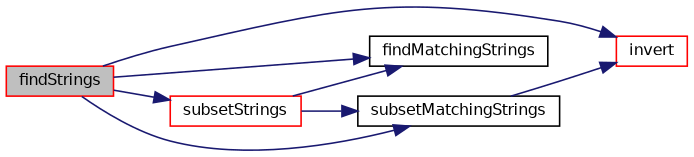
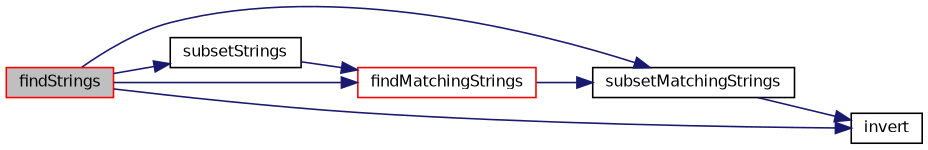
node "findMatchingStrings": color black -> red
node "invert": color red -> black
node "subsetStrings": color red -> black
edge "subsetStrings" -> "subsetMatchingStrings": now "findMatchingStrings" -> "subsetMatchingStrings"
